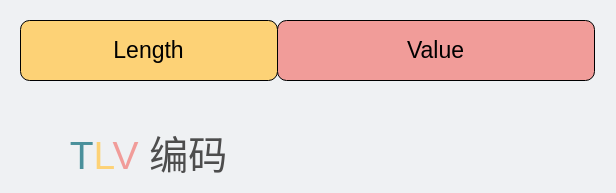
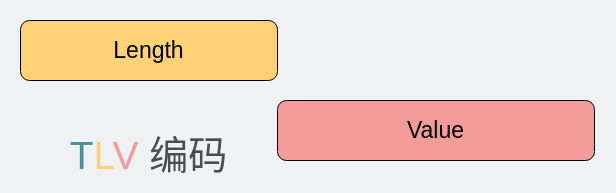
node "Value": moved (436, 51) -> (436, 131)
